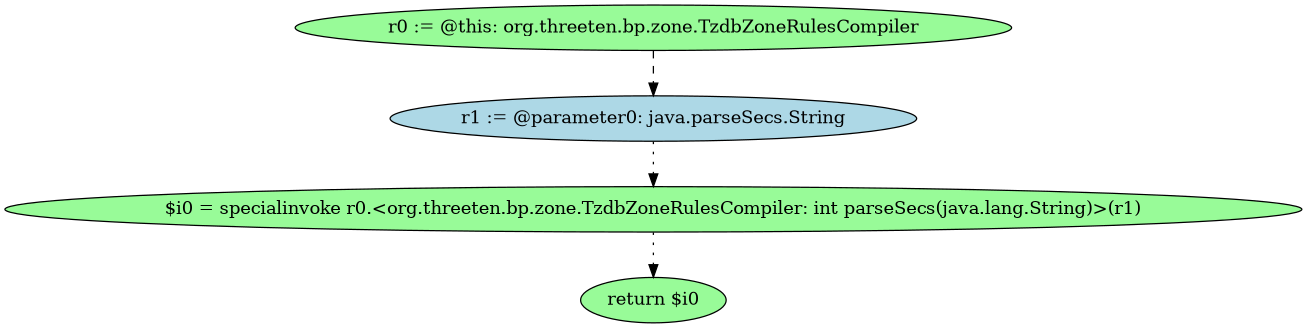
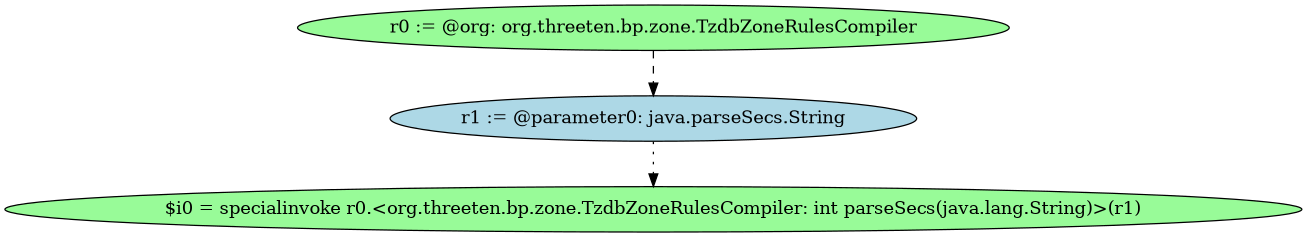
node "r0 := @this: org.threeten.bp.zone.TzdbZoneRulesCompiler": label "r0 := @this: org.threeten.bp.zone.TzdbZoneRulesCompiler" -> "r0 := @org: org.threeten.bp.zone.TzdbZoneRulesCompiler"
node "return $i0": removed
